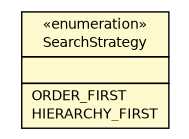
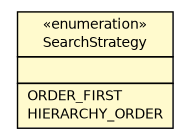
node "SearchStrategy": text "HIERARCHY_FIRST" -> "HIERARCHY_ORDER"
